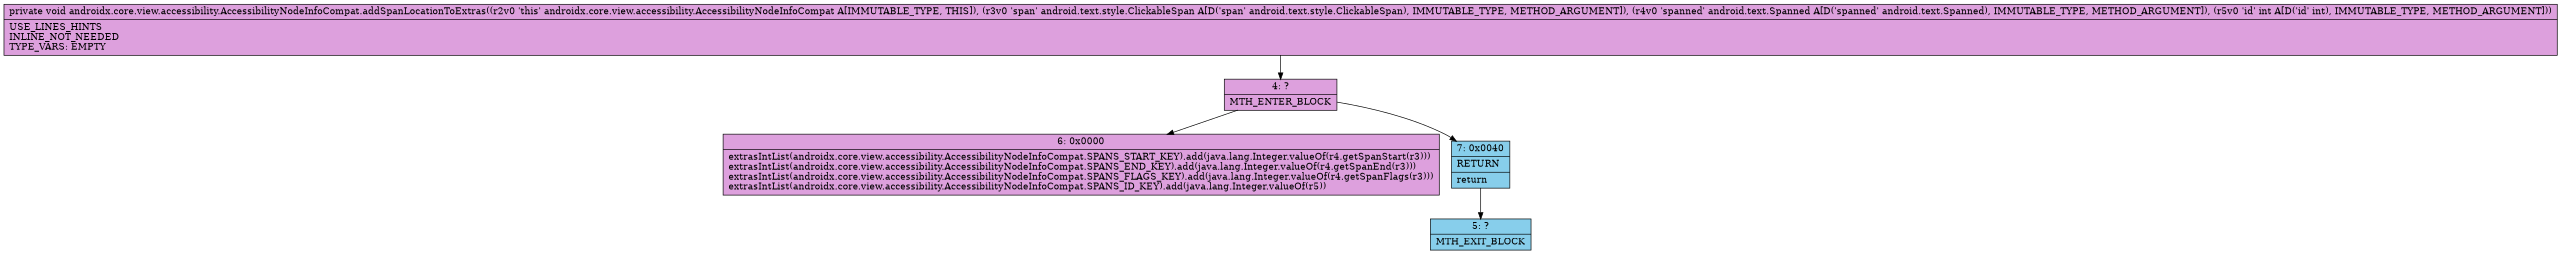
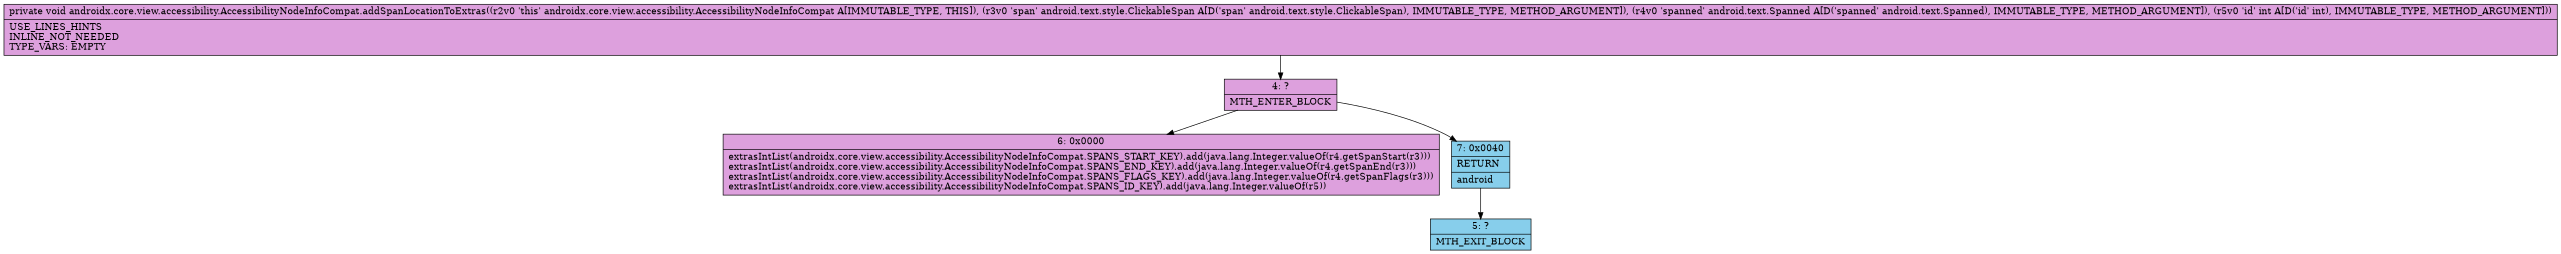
node "7: 0x0040": text "return" -> "android"
